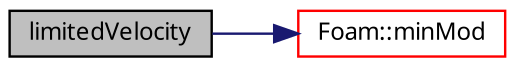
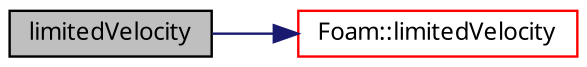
node "Foam::minMod": label "Foam::minMod" -> "Foam::limitedVelocity"
